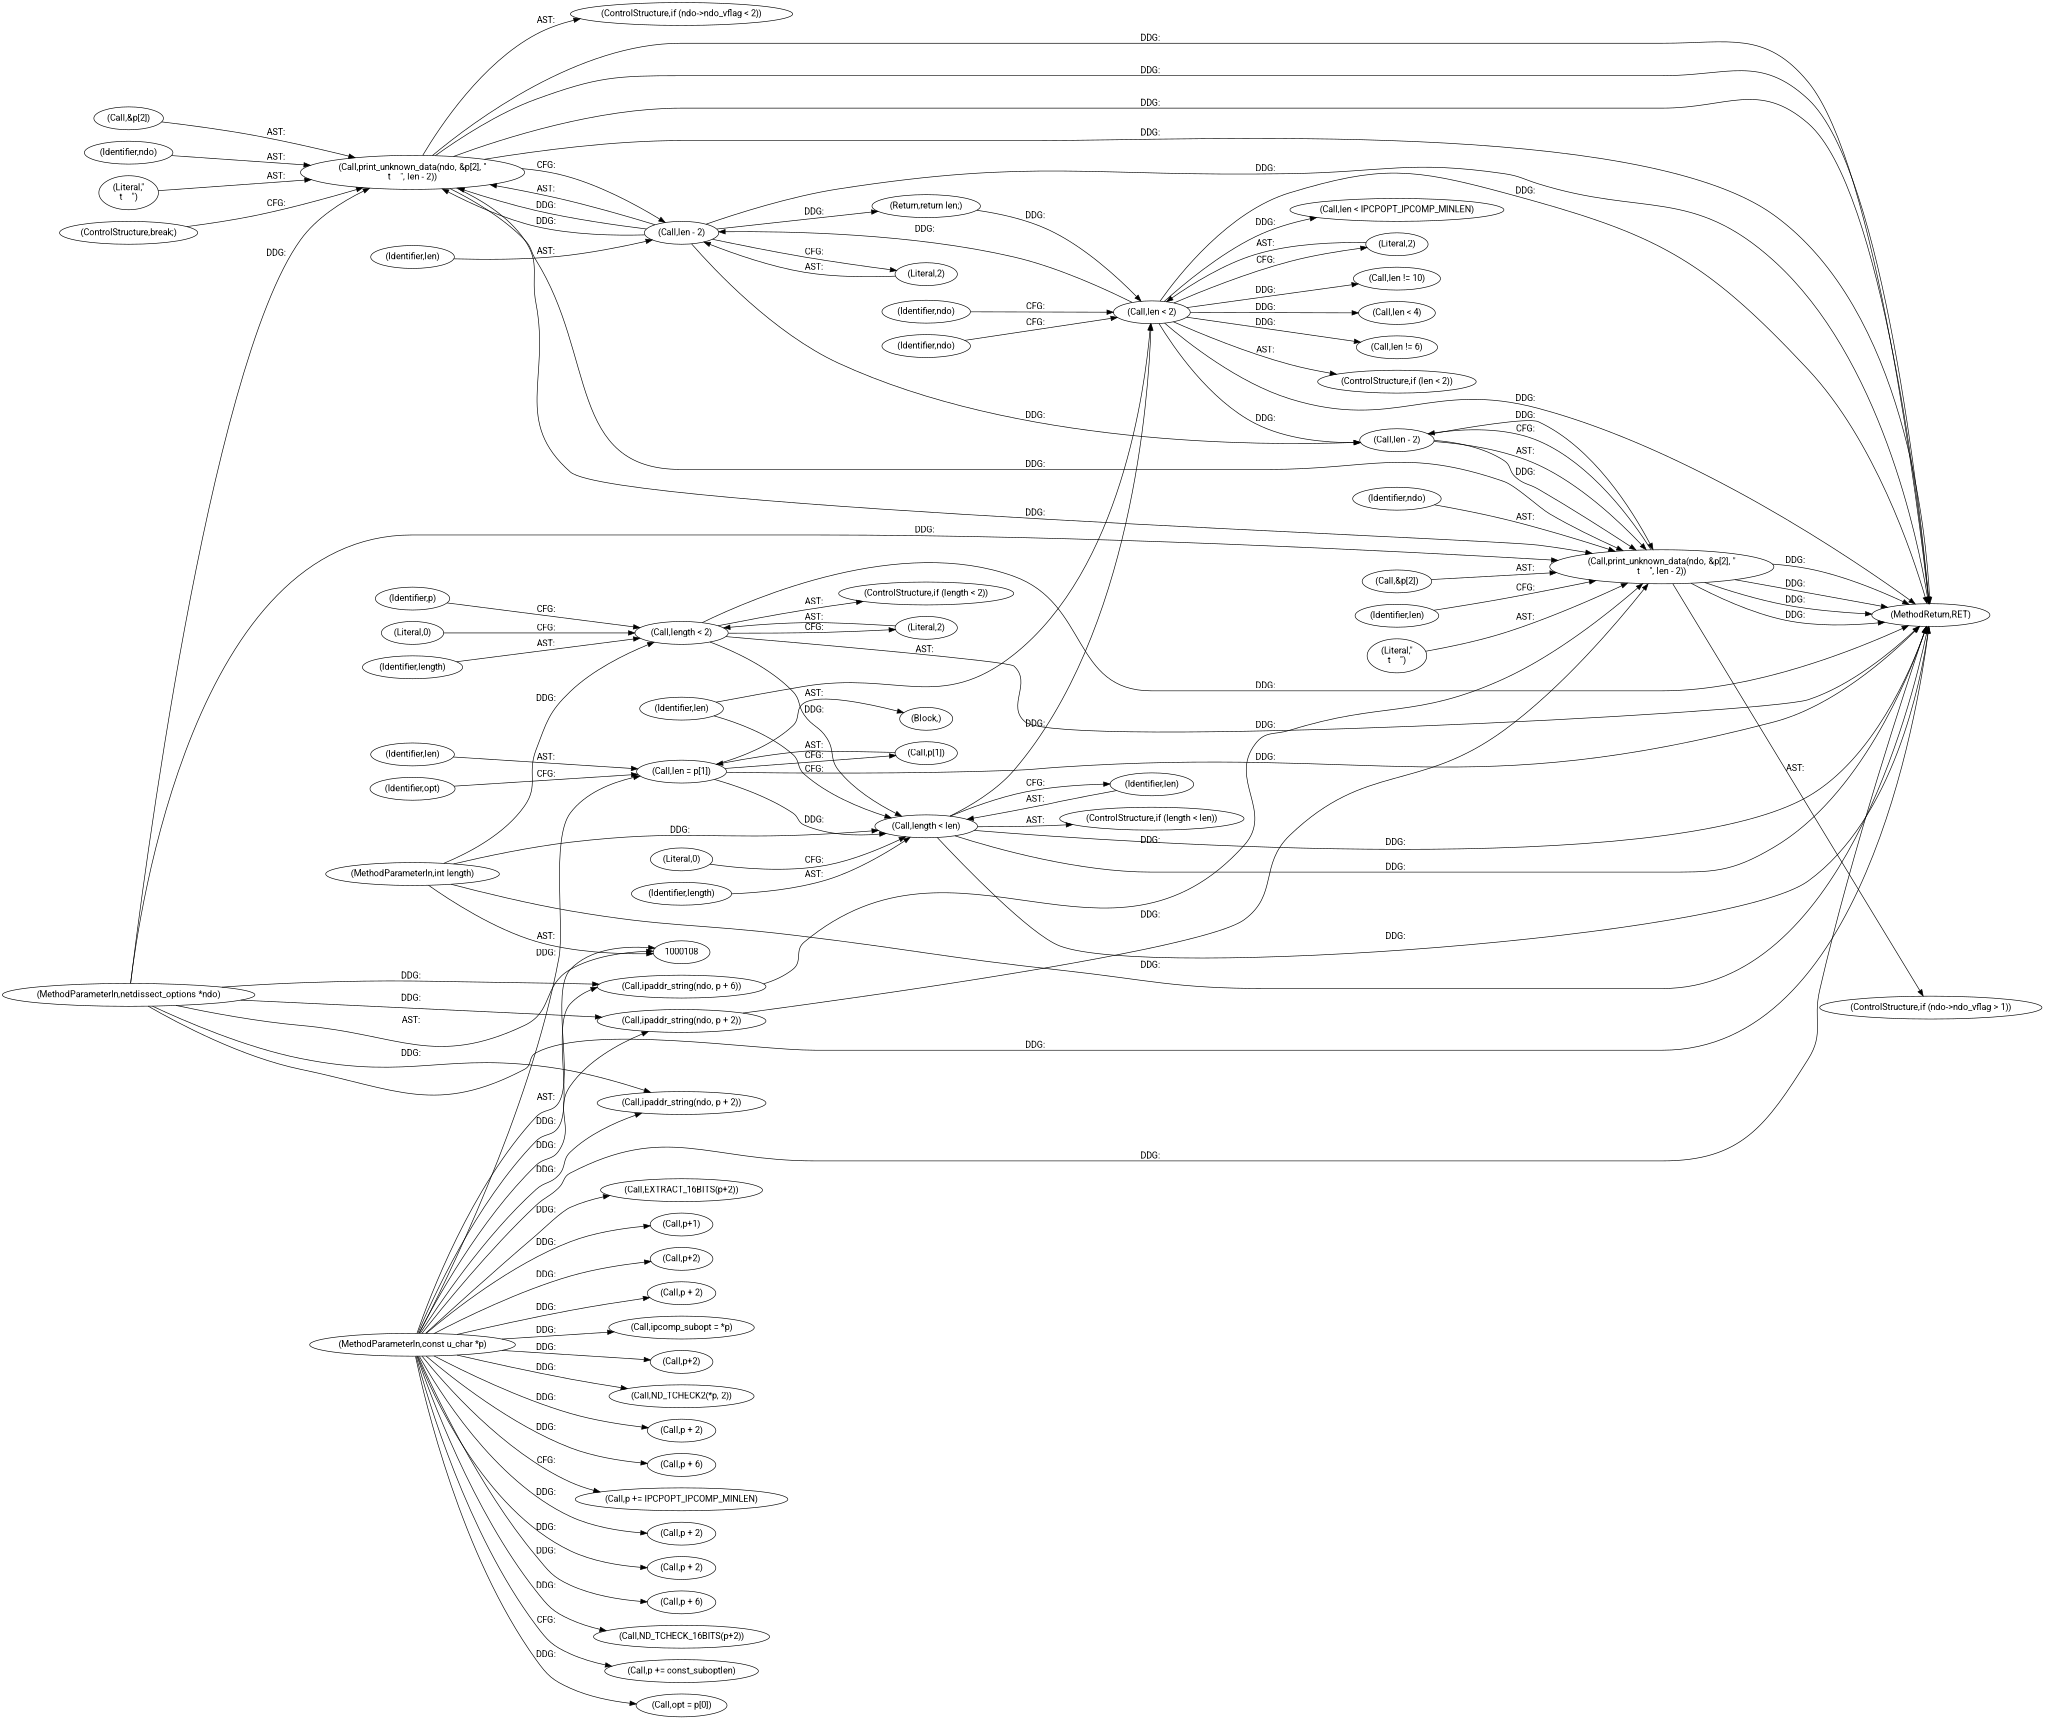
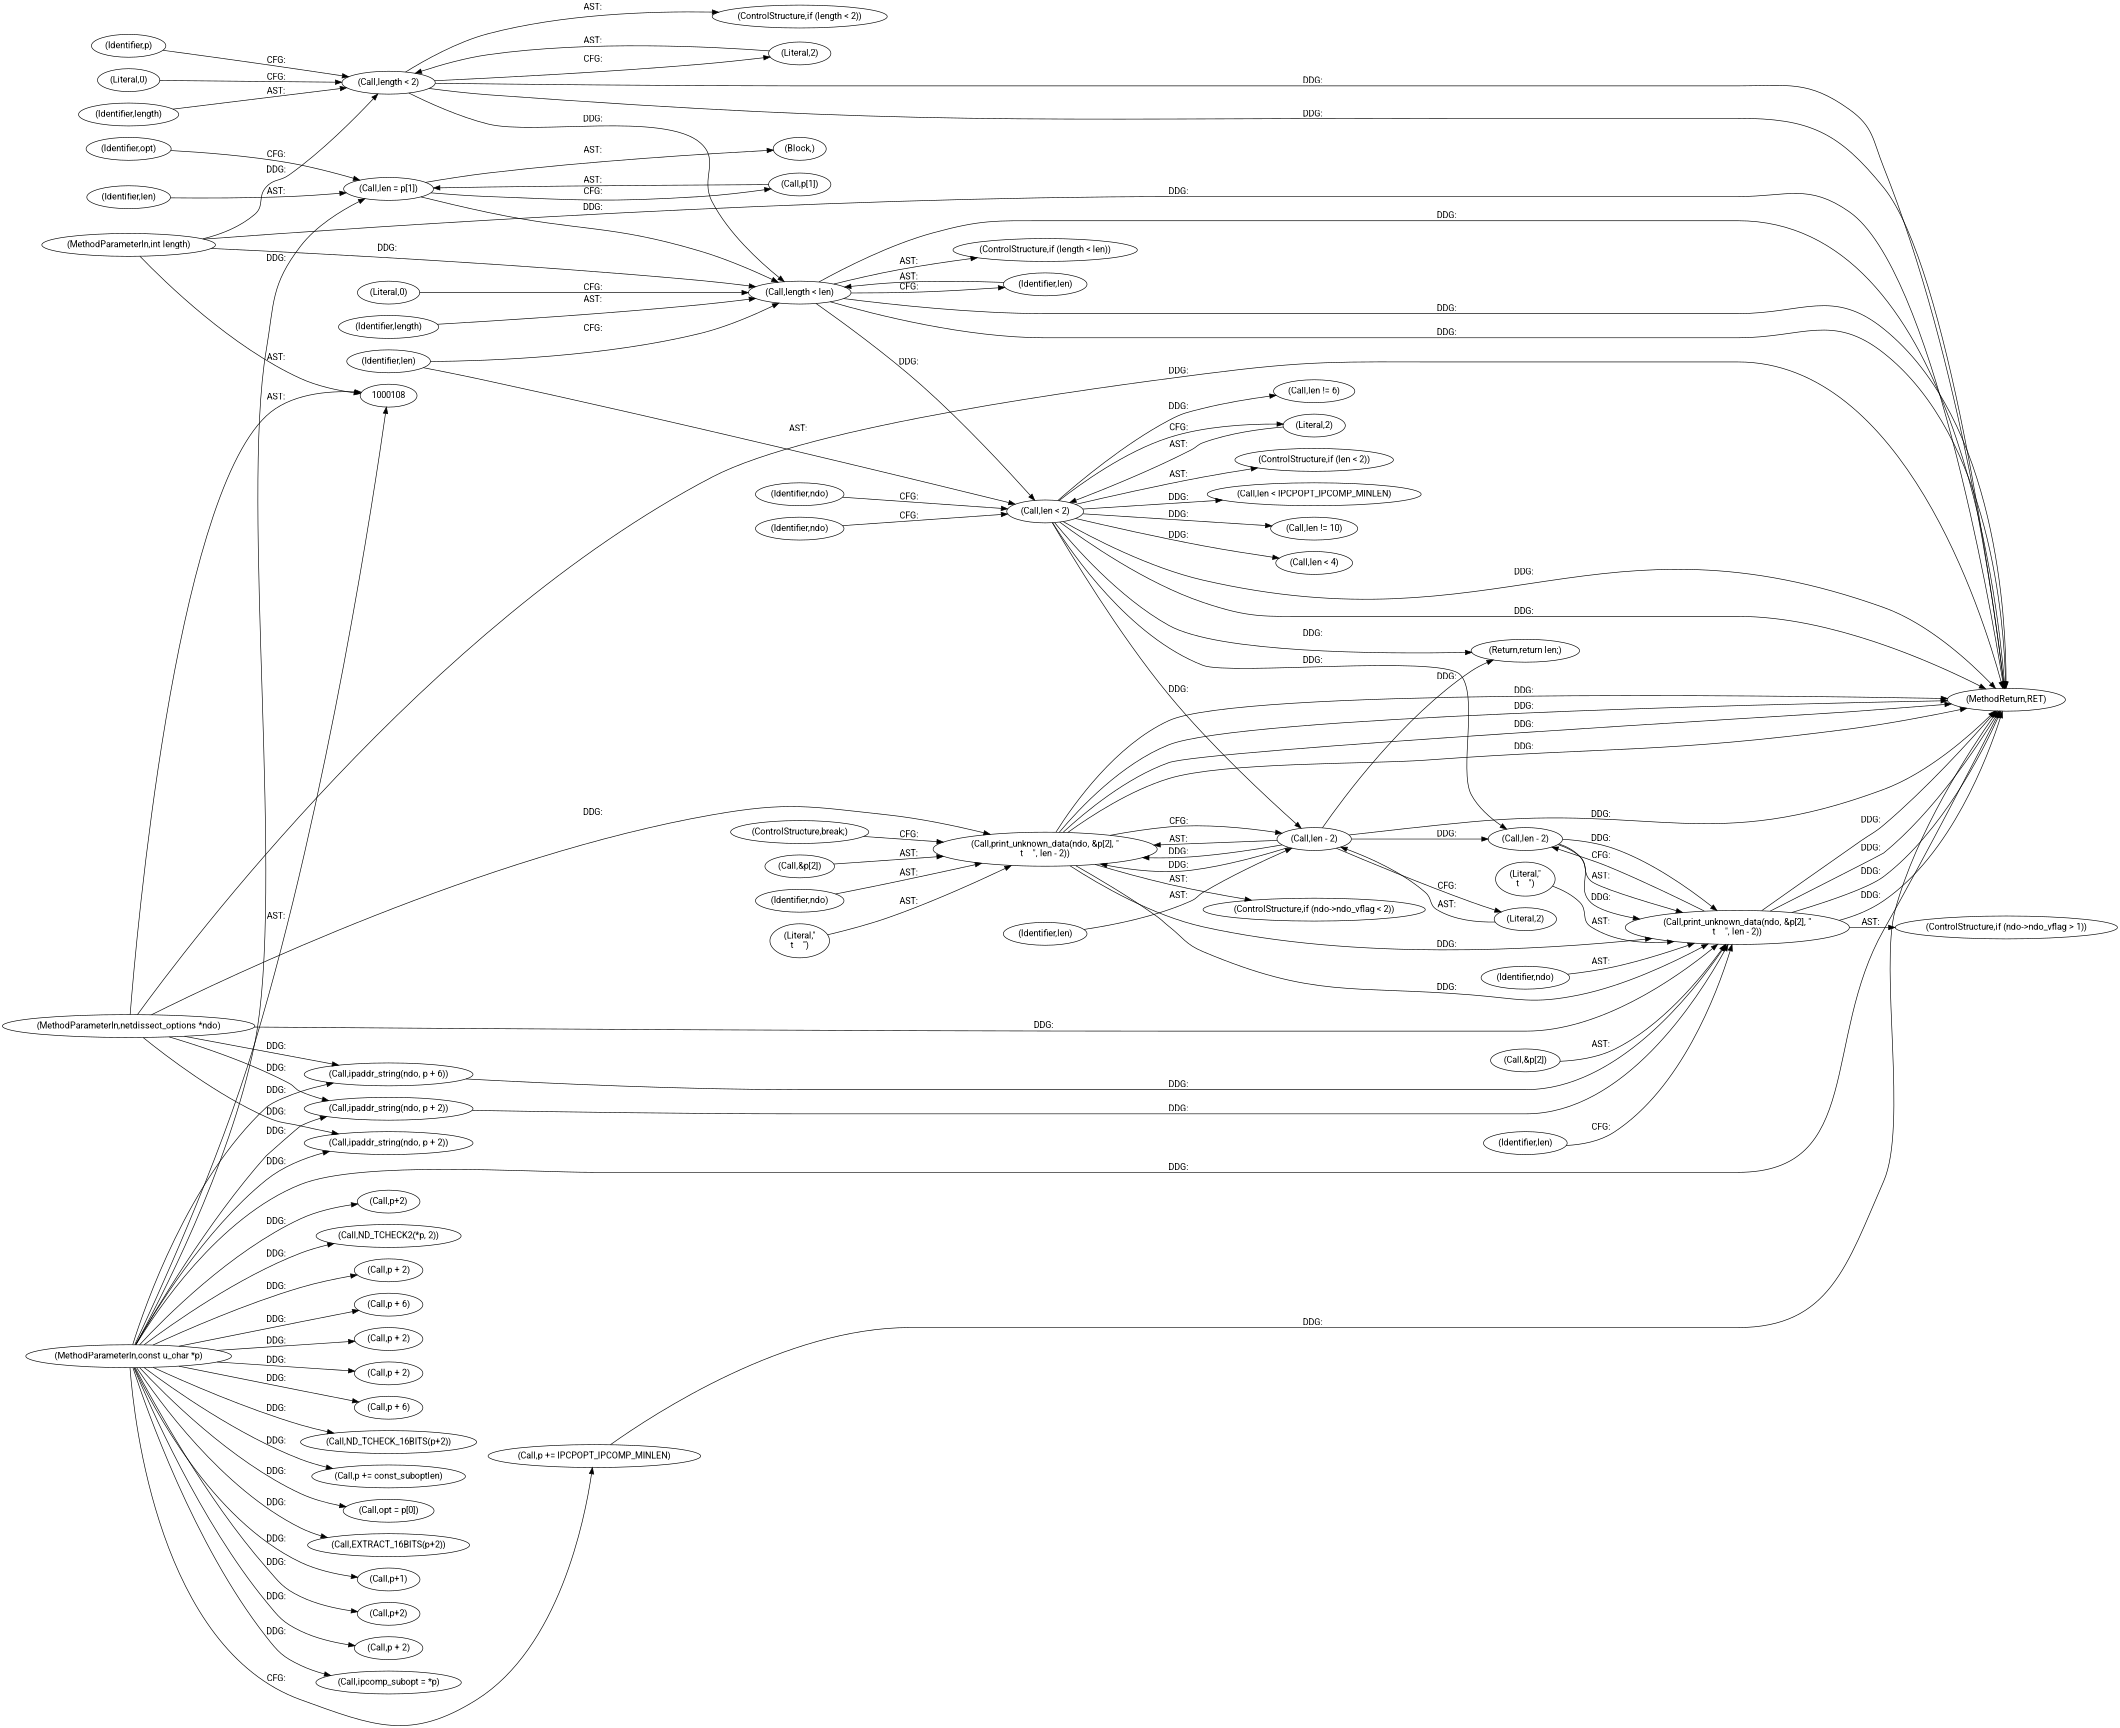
edge "(Return,return len;)" -> "(Call,len < 2)": reversed
edge "(Call,len = p[1])" -> "(MethodReturn,RET)": now "(Call,p += IPCPOPT_IPCOMP_MINLEN)" -> "(MethodReturn,RET)"
edge "(MethodParameterIn,const u_char *p)" -> "(Call,p += const_suboptlen)": label "CFG: " -> "DDG: "
